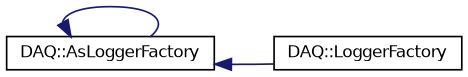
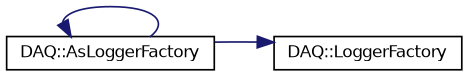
edge "DAQ::LoggerFactory" -> "DAQ::AsLoggerFactory": reversed
